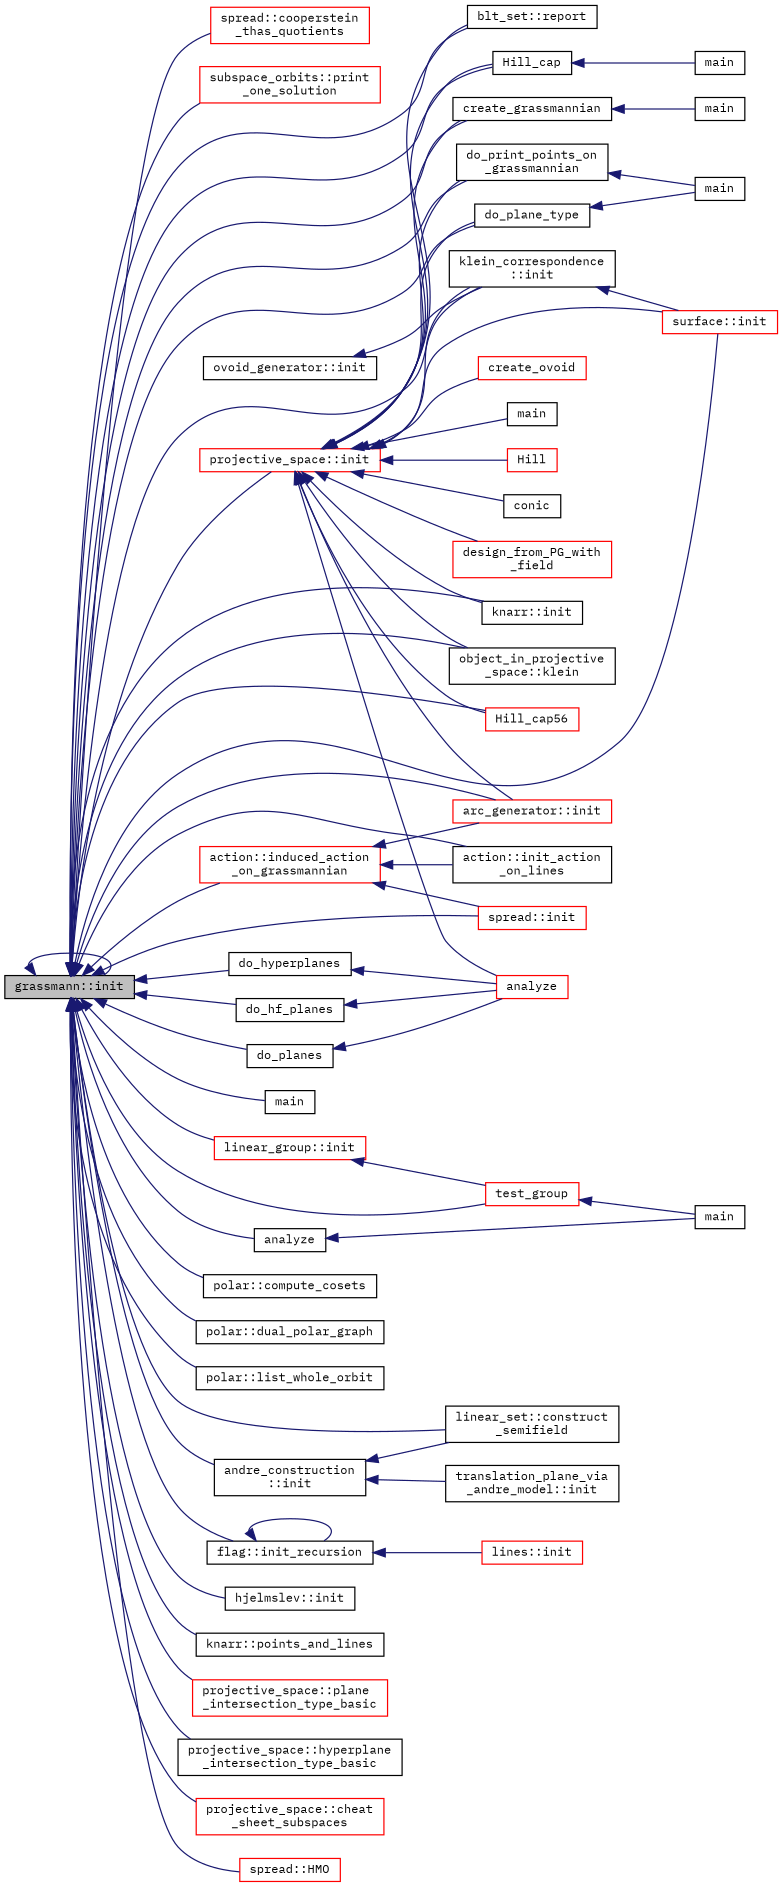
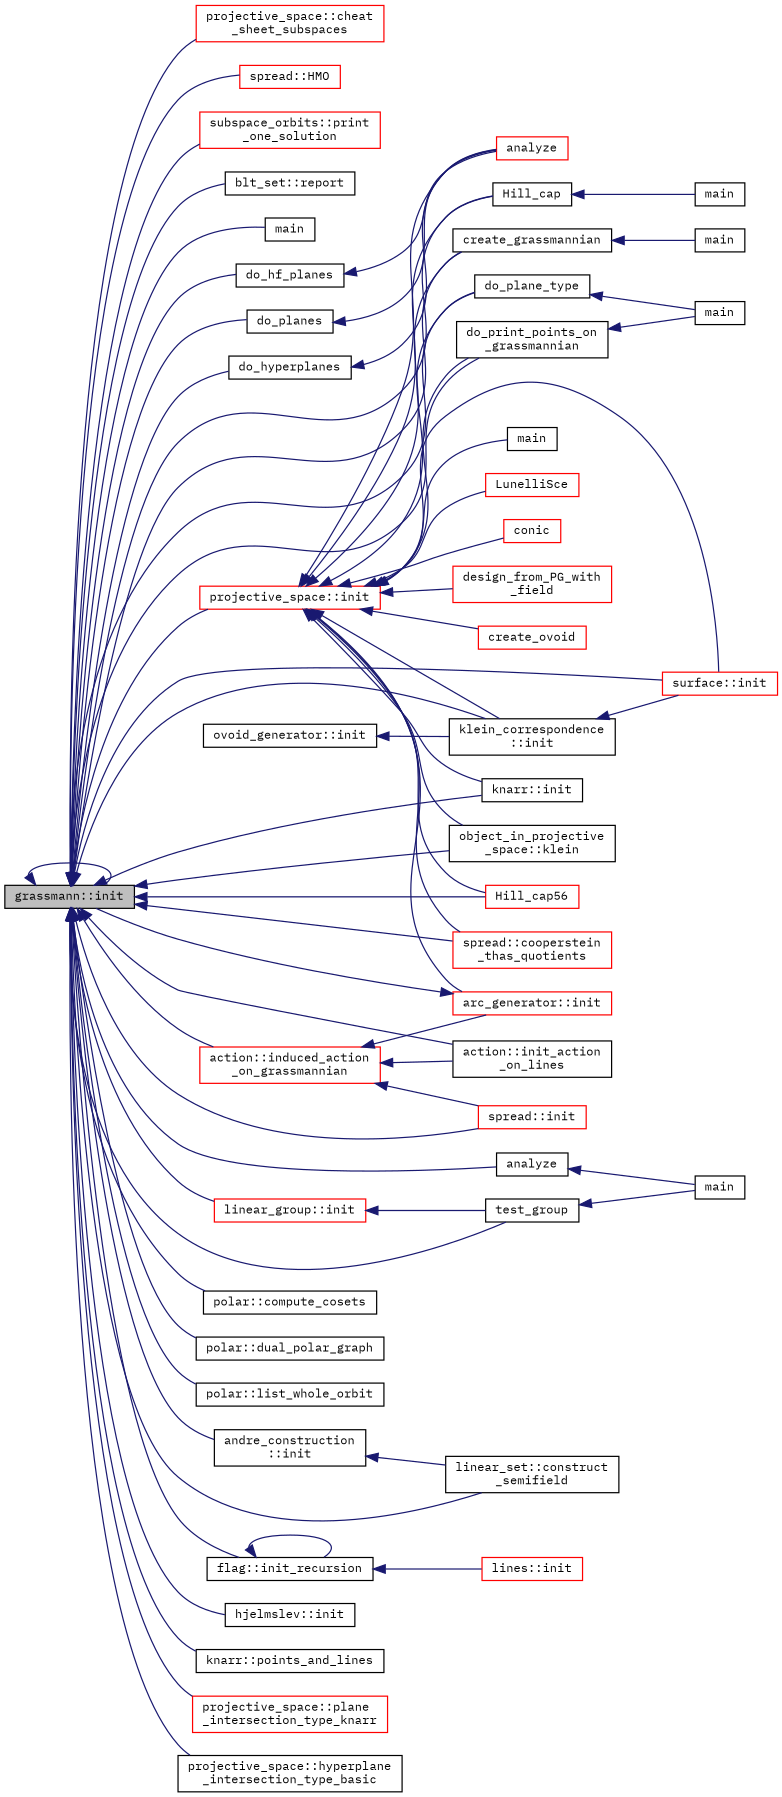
edge "blt_set::report" -> "projective_space::init": now "spread::cooperstein _thas_quotients" -> "projective_space::init"
node "Hill": label "Hill" -> "LunelliSce"
node "conic": color black -> red
edge "arc_generator::init" -> "grassmann::init": reversed
node "test_group": color red -> black
node "translation_plane_via _andre_model::init": removed
node "projective_space::plane _intersection_type_basic": label "projective_space::plane _intersection_type_basic" -> "projective_space::plane _intersection_type_knarr"
